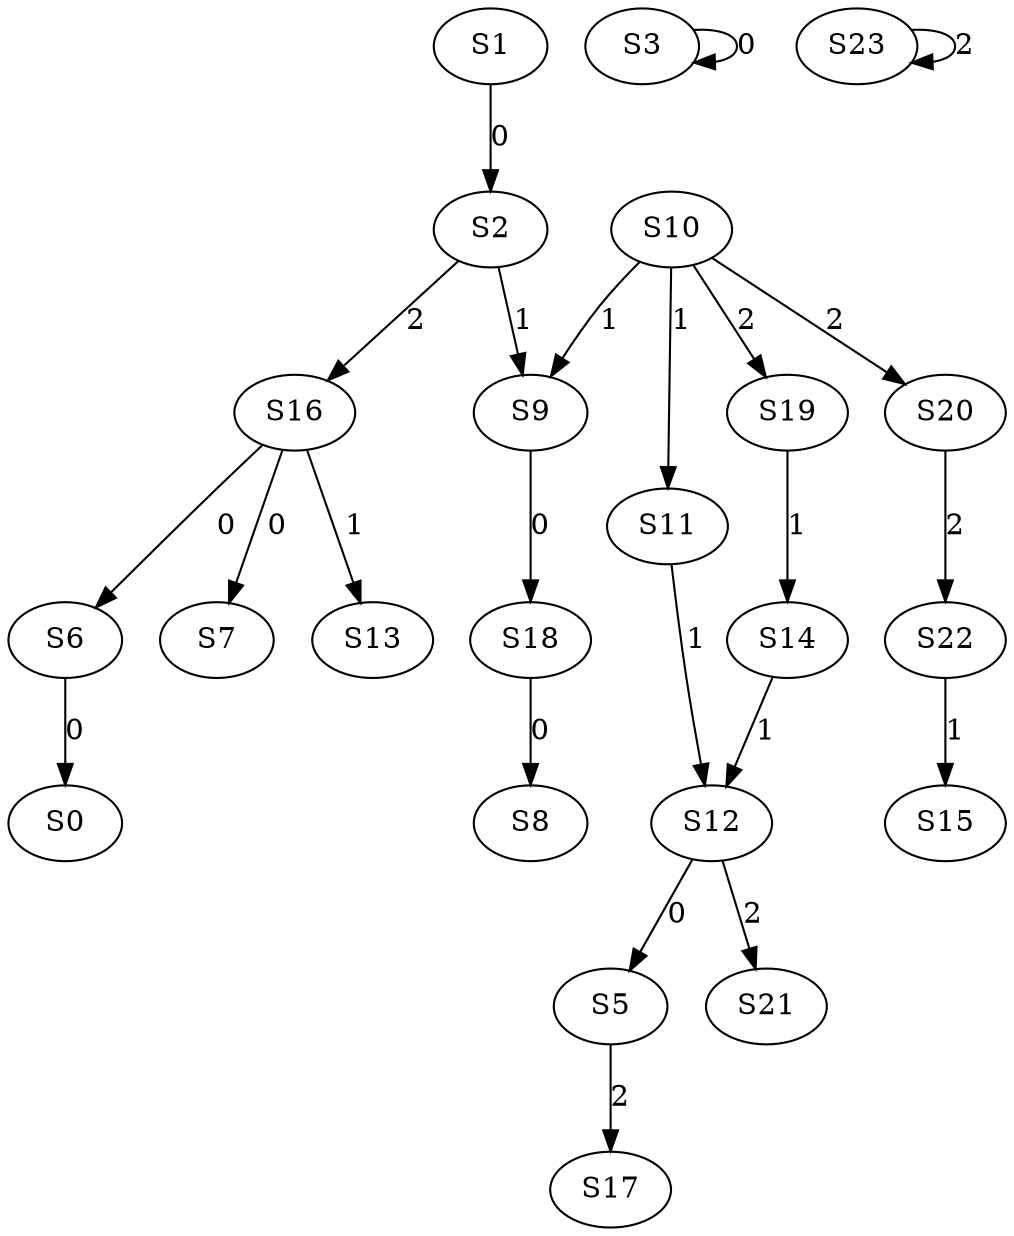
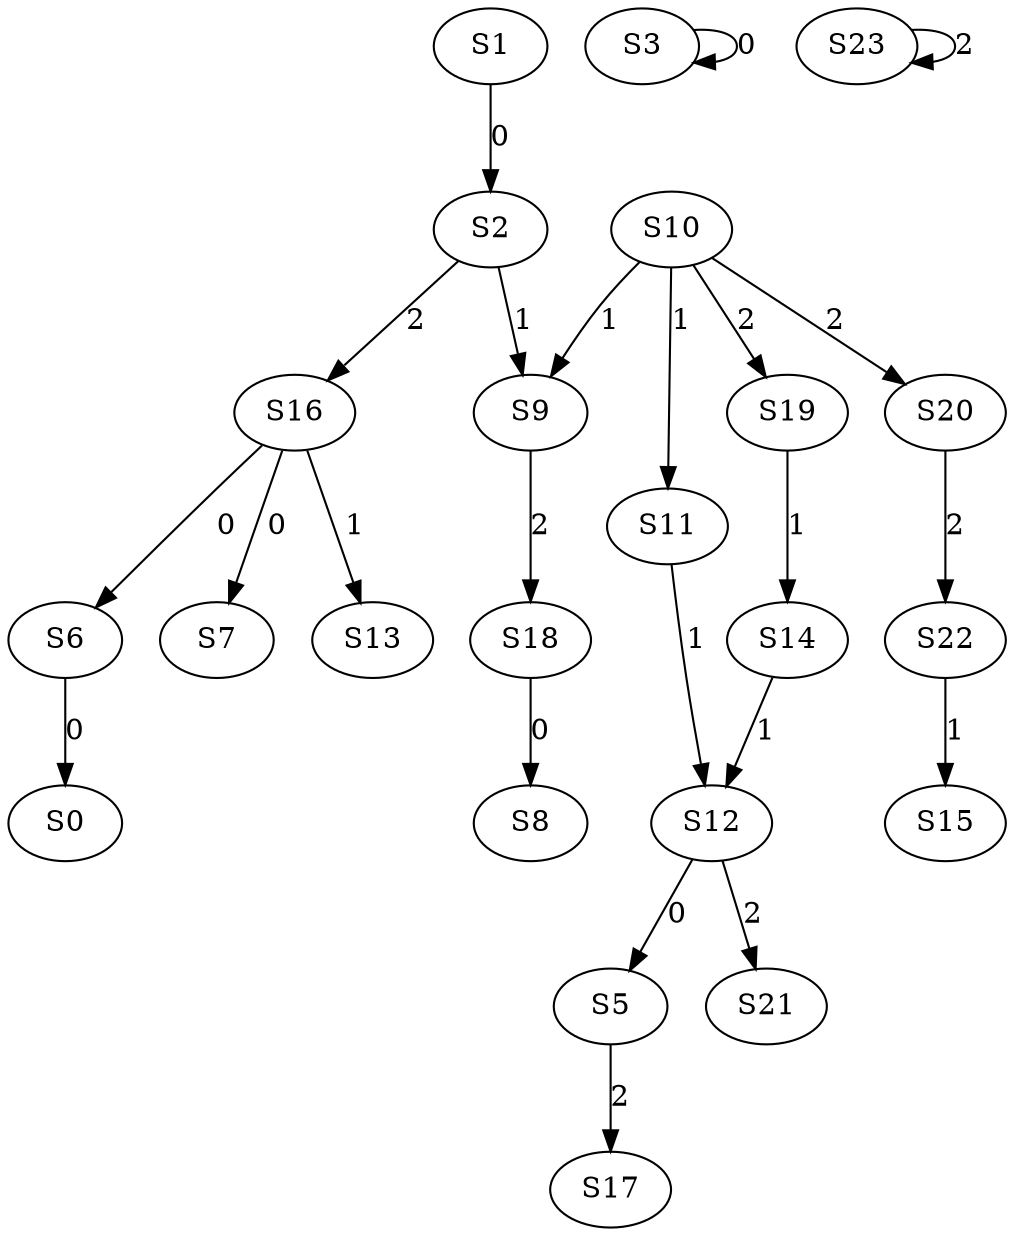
edge "S9" -> "S18": label "0" -> "2"
